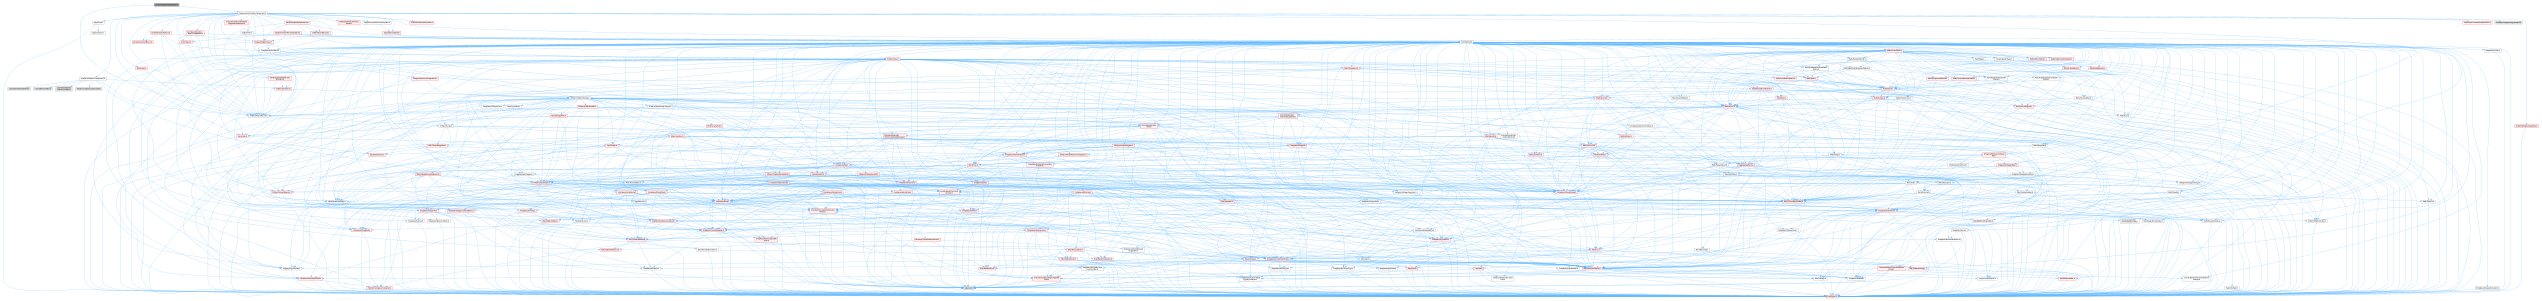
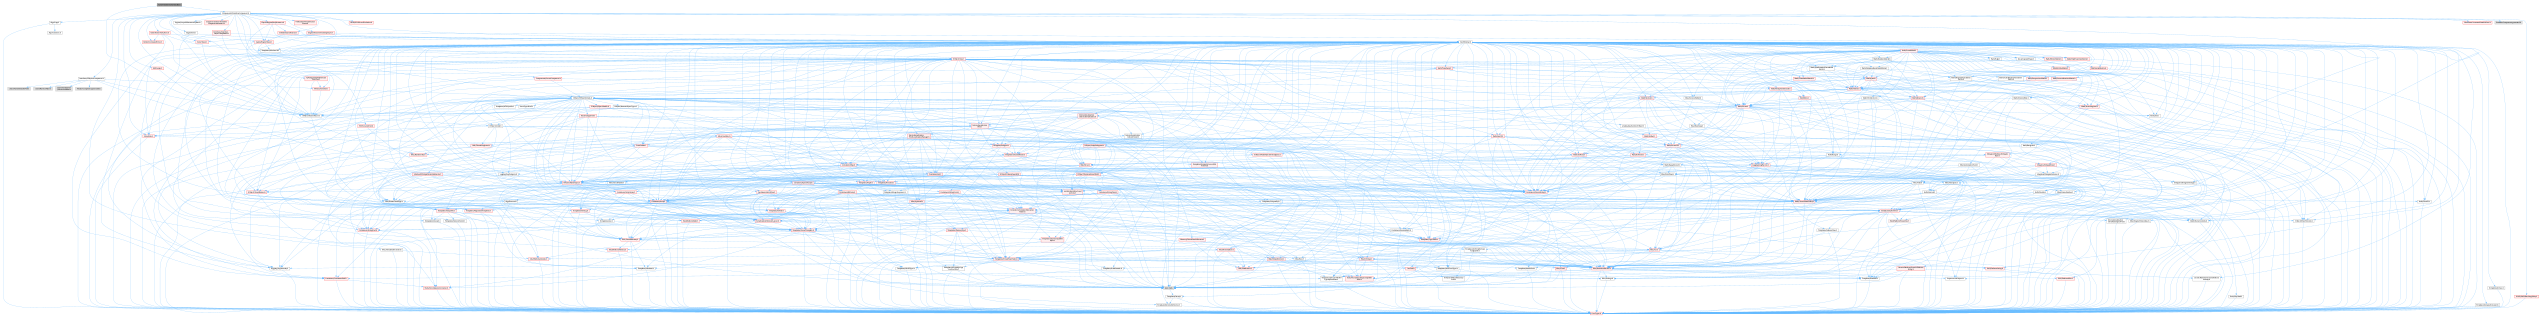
node "Engine/OverlapInfo.h": removed
node "Misc/OutputDeviceRedirector.h": label "Misc/OutputDeviceRedirector.h" -> "SubclassOf/OutputDeviceRedirector.h"
edge "Templates/Decay.h" -> "type_traits": reversed
